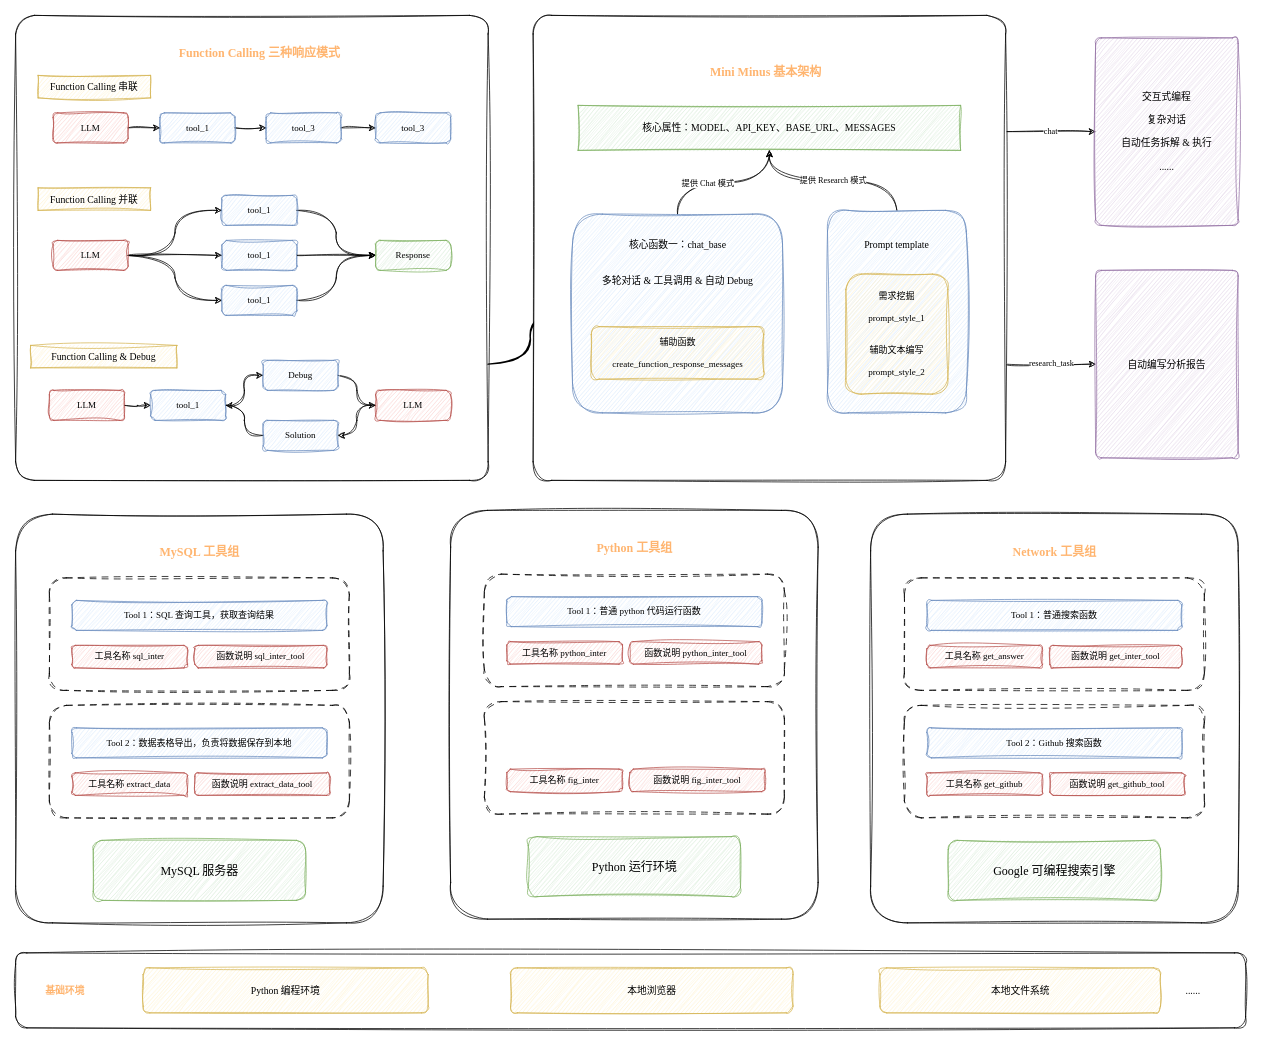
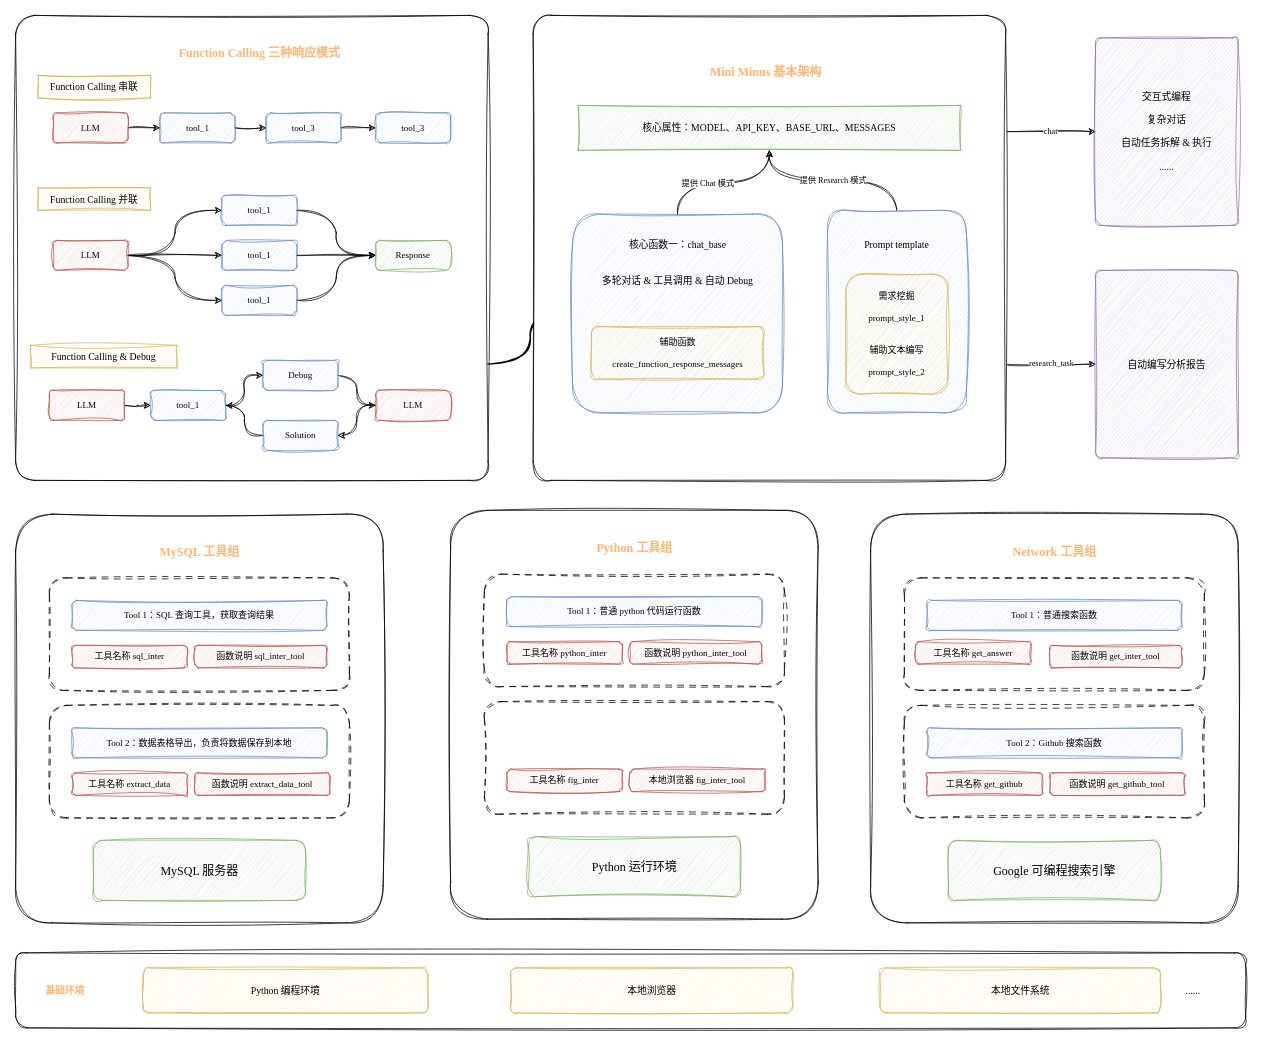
node "工具名称 get_answer": moved (984, 657) -> (973, 653)
node "函数说明 fig_inter_tool": label "函数说明 fig_inter_tool" -> "本地浏览器 fig_inter_tool"
